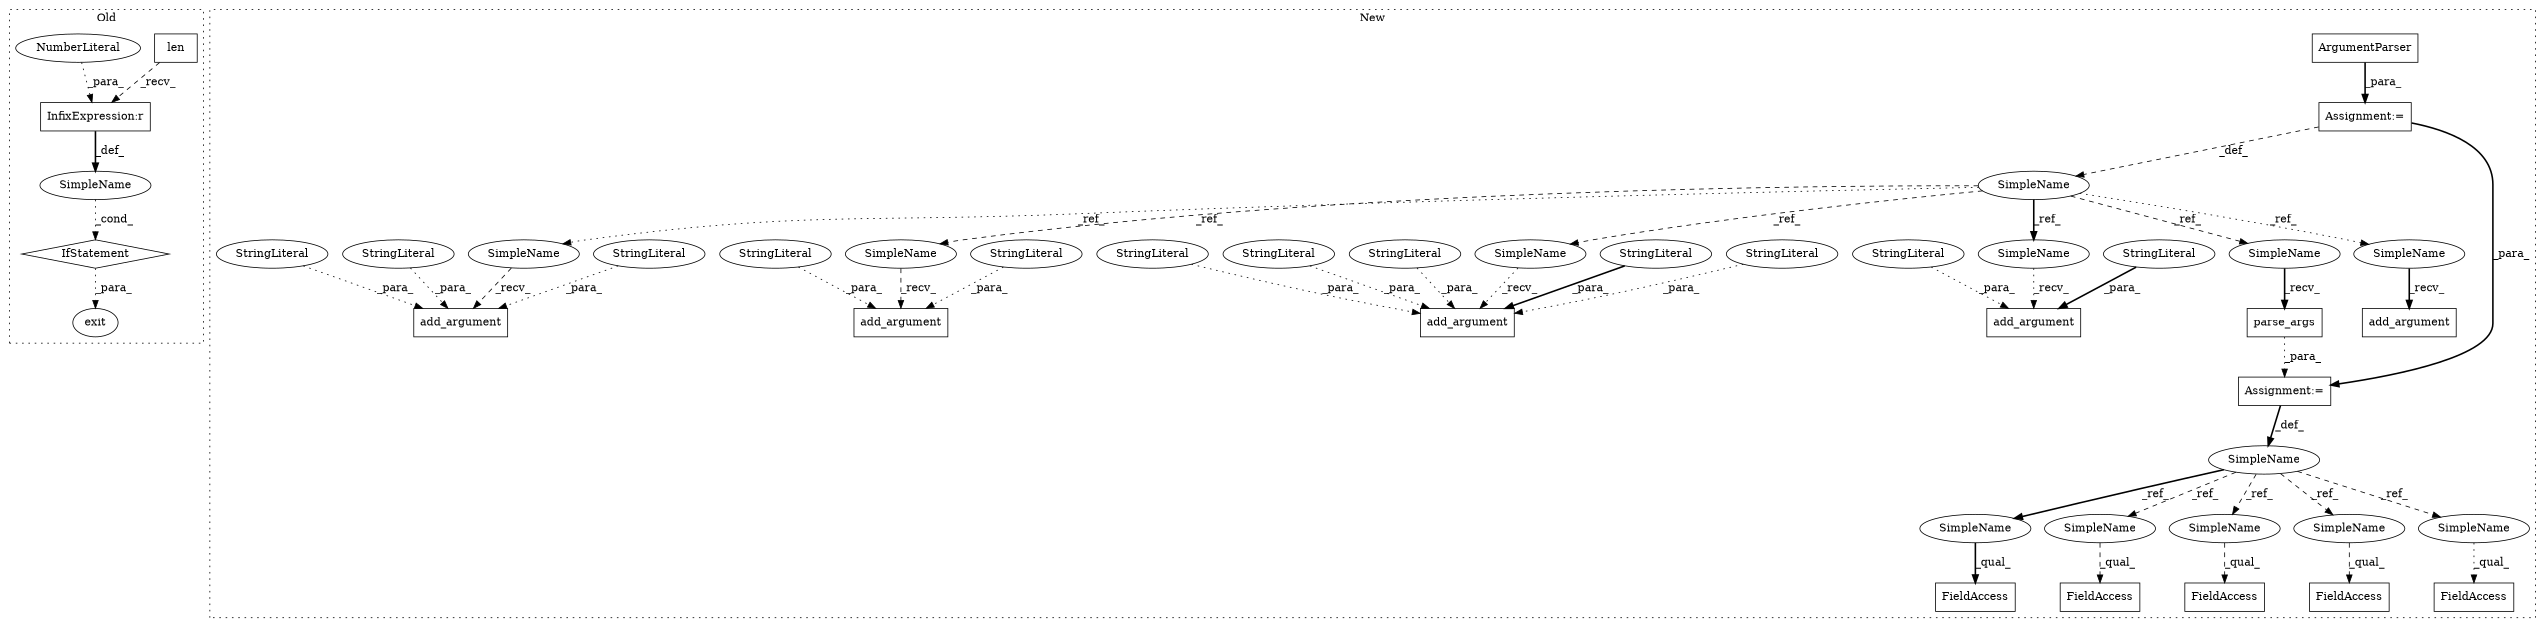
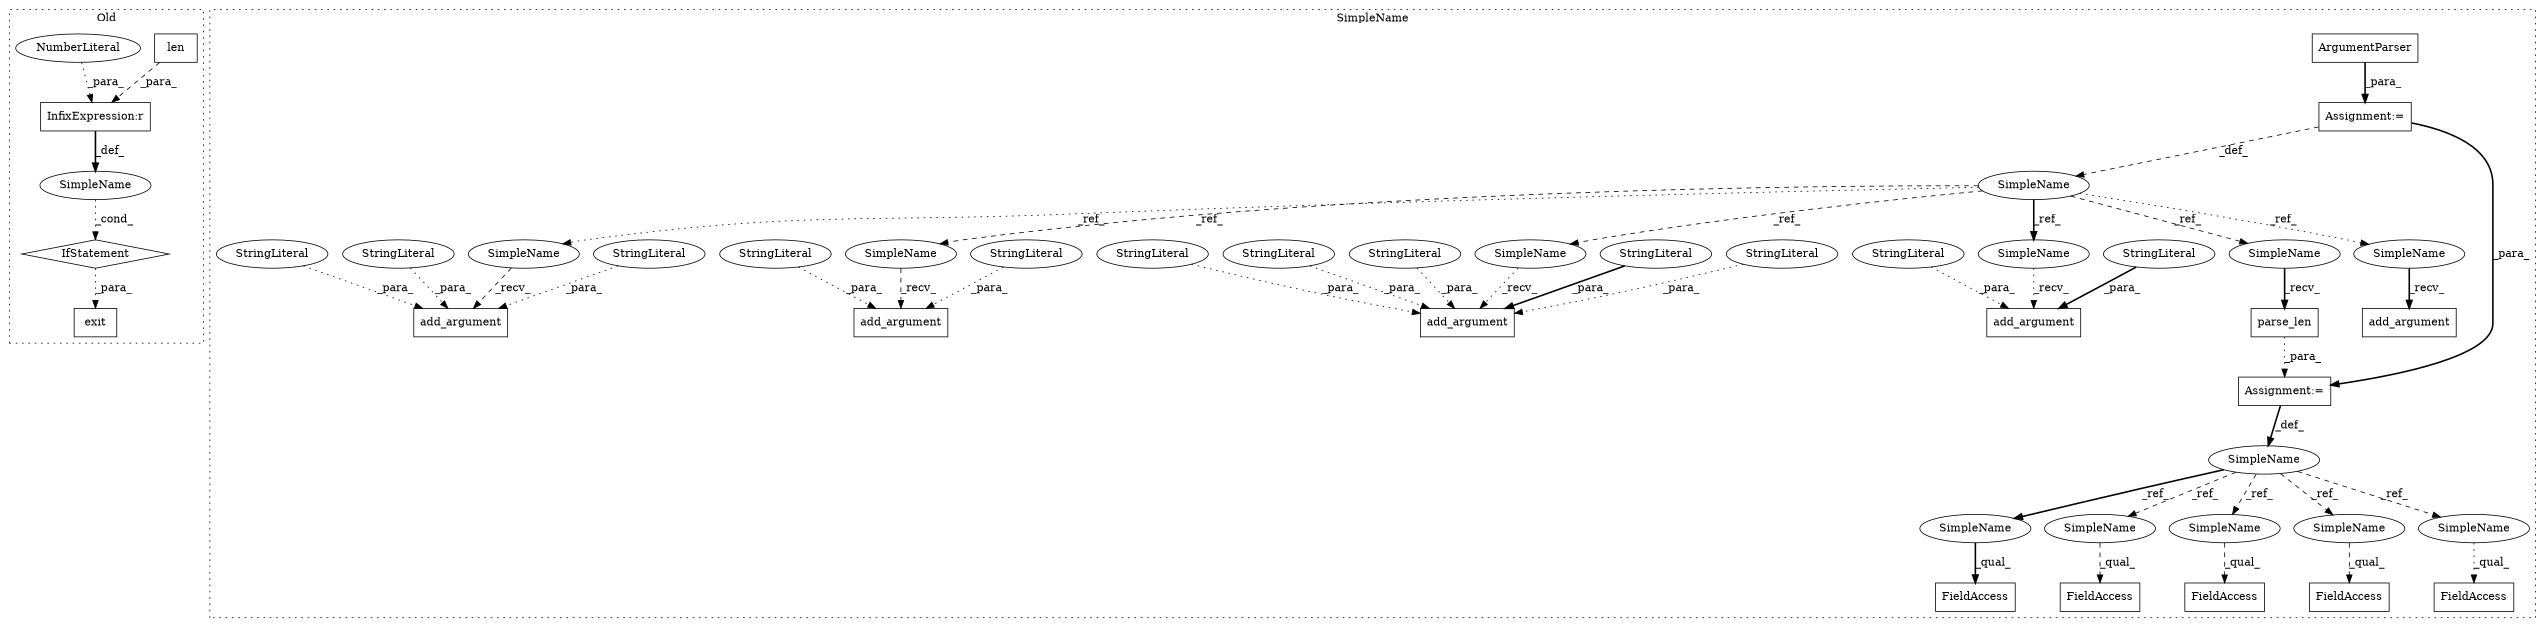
cluster "New": label "New" -> "SimpleName"
edge "len" -> "InfixExpression:r": label "_recv_" -> "_para_"
node "exit": shape ellipse -> box
node "parse_args": label "parse_args" -> "parse_len"
